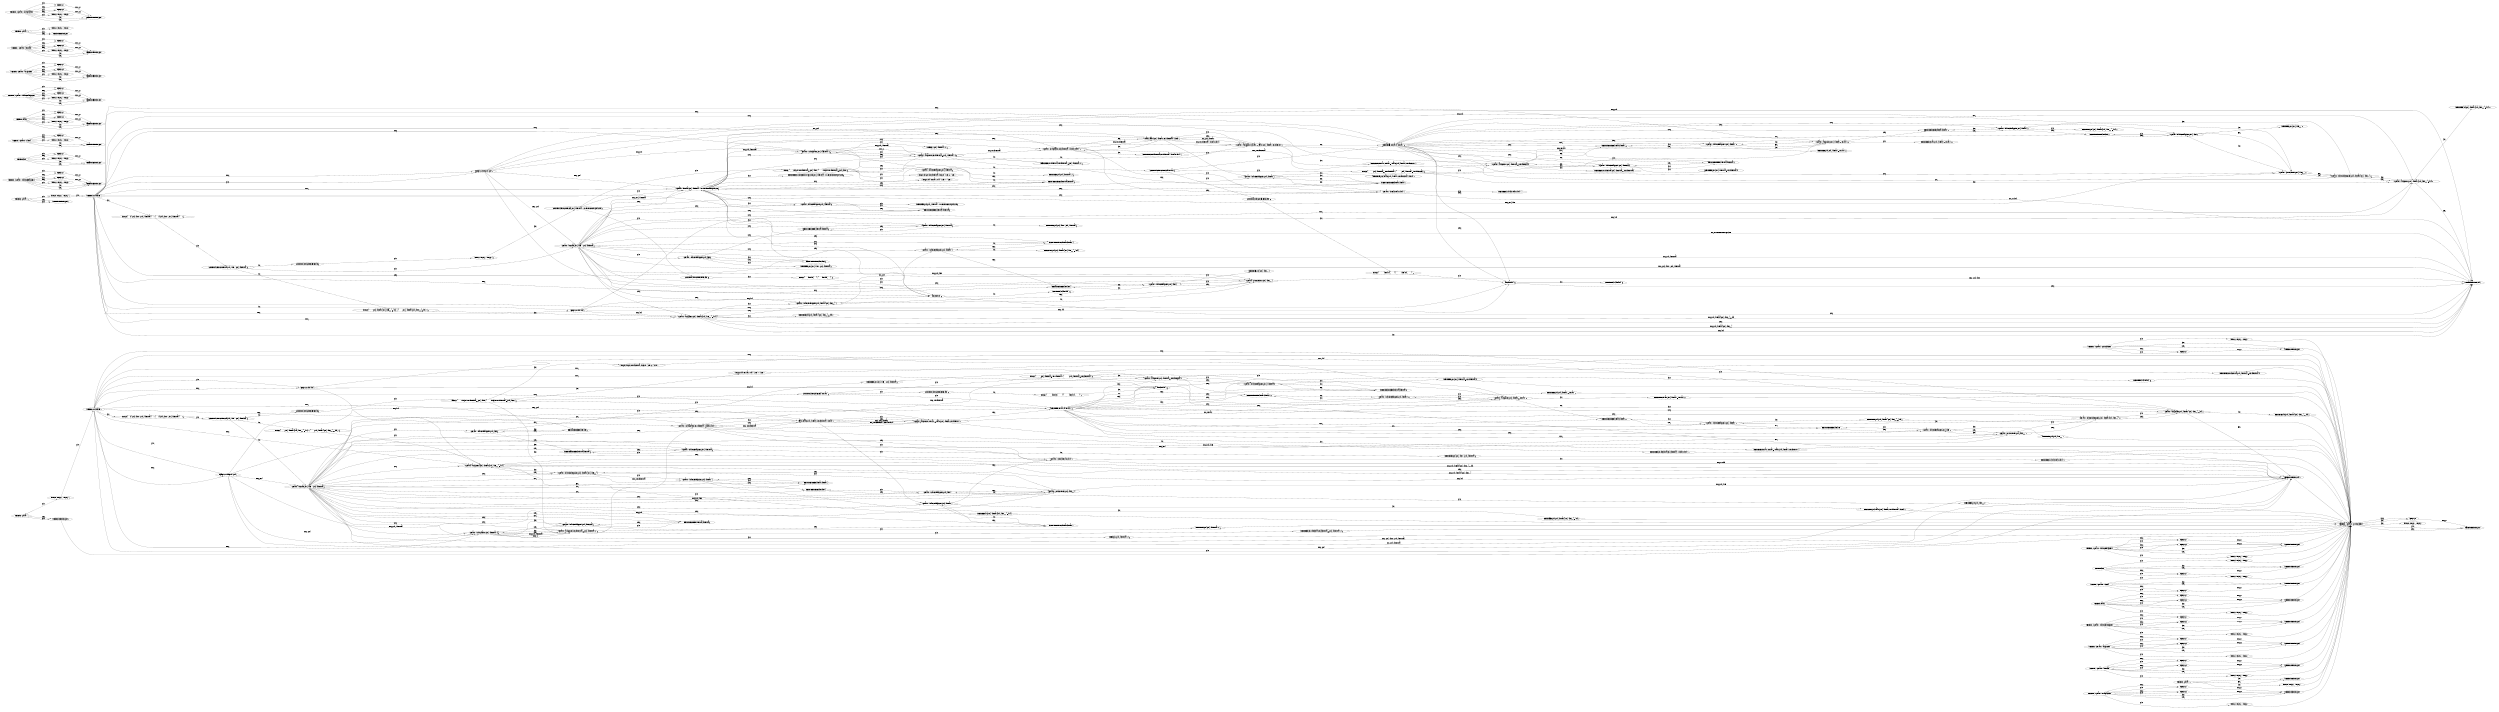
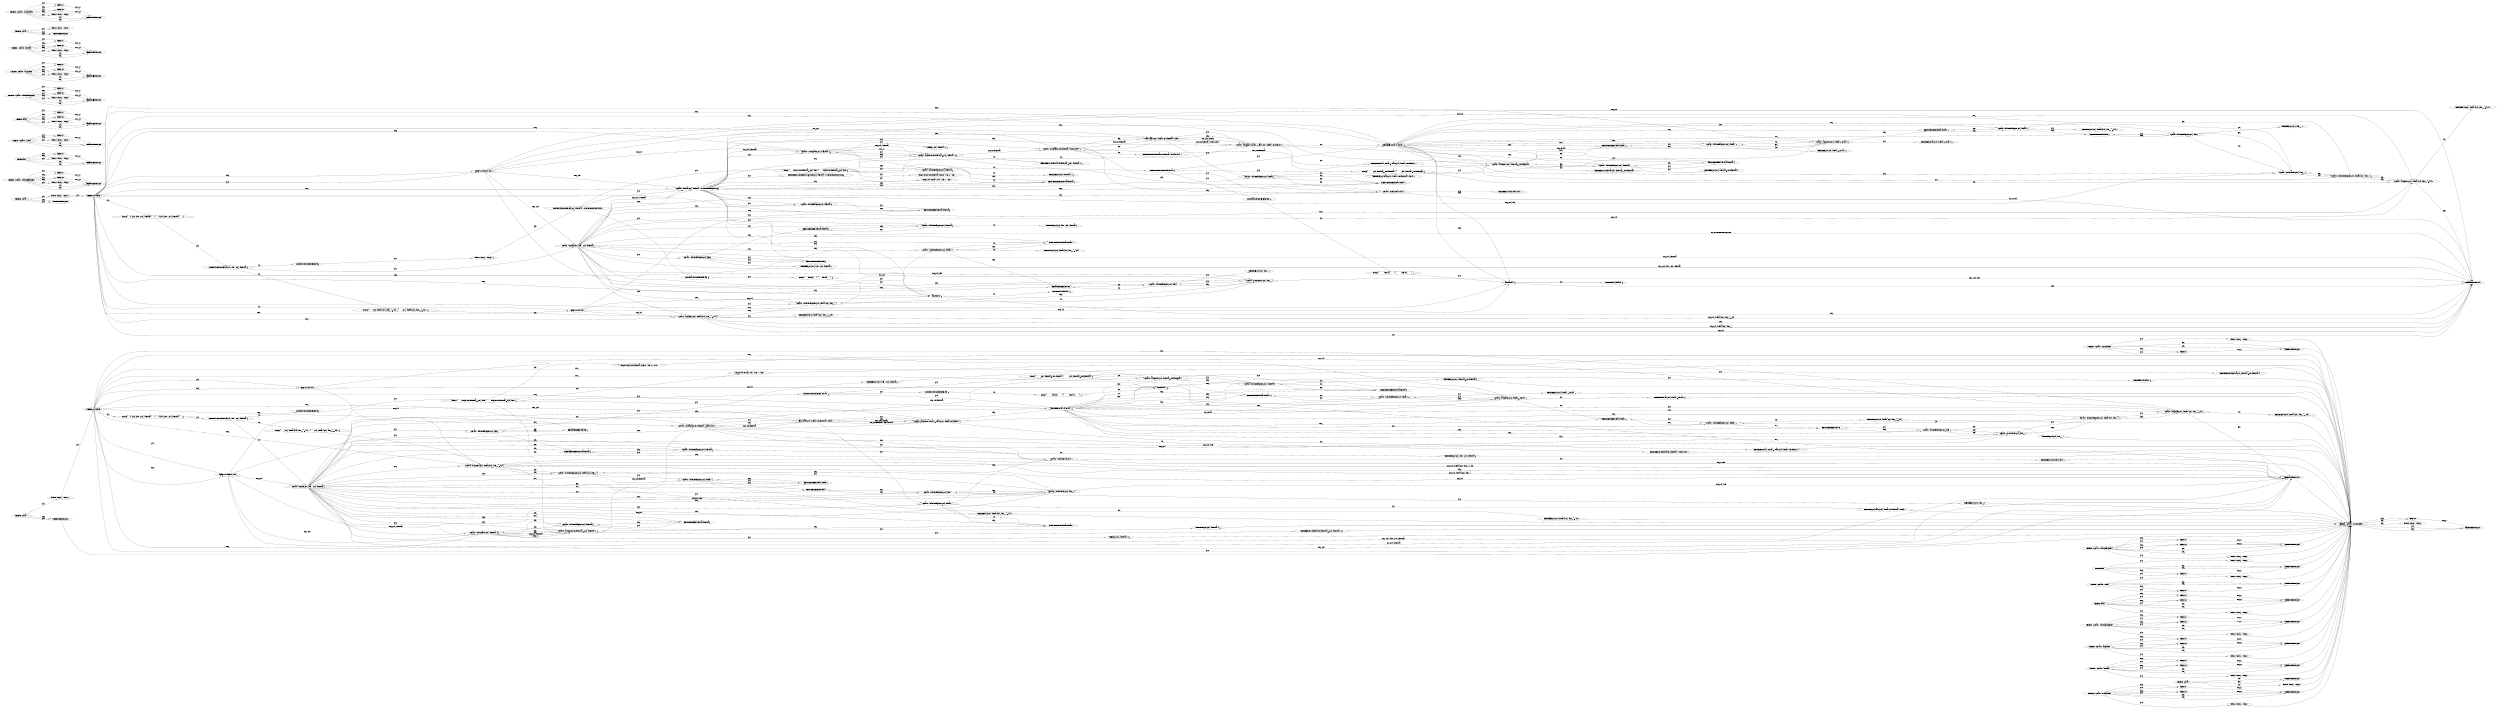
node "(IDENTIFIER,pool,pool->free_total < NW_BUF_POOL_MAX_SIZE)": removed
